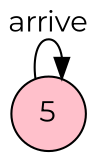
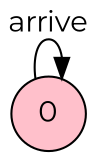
node "5": label "5" -> "0"
